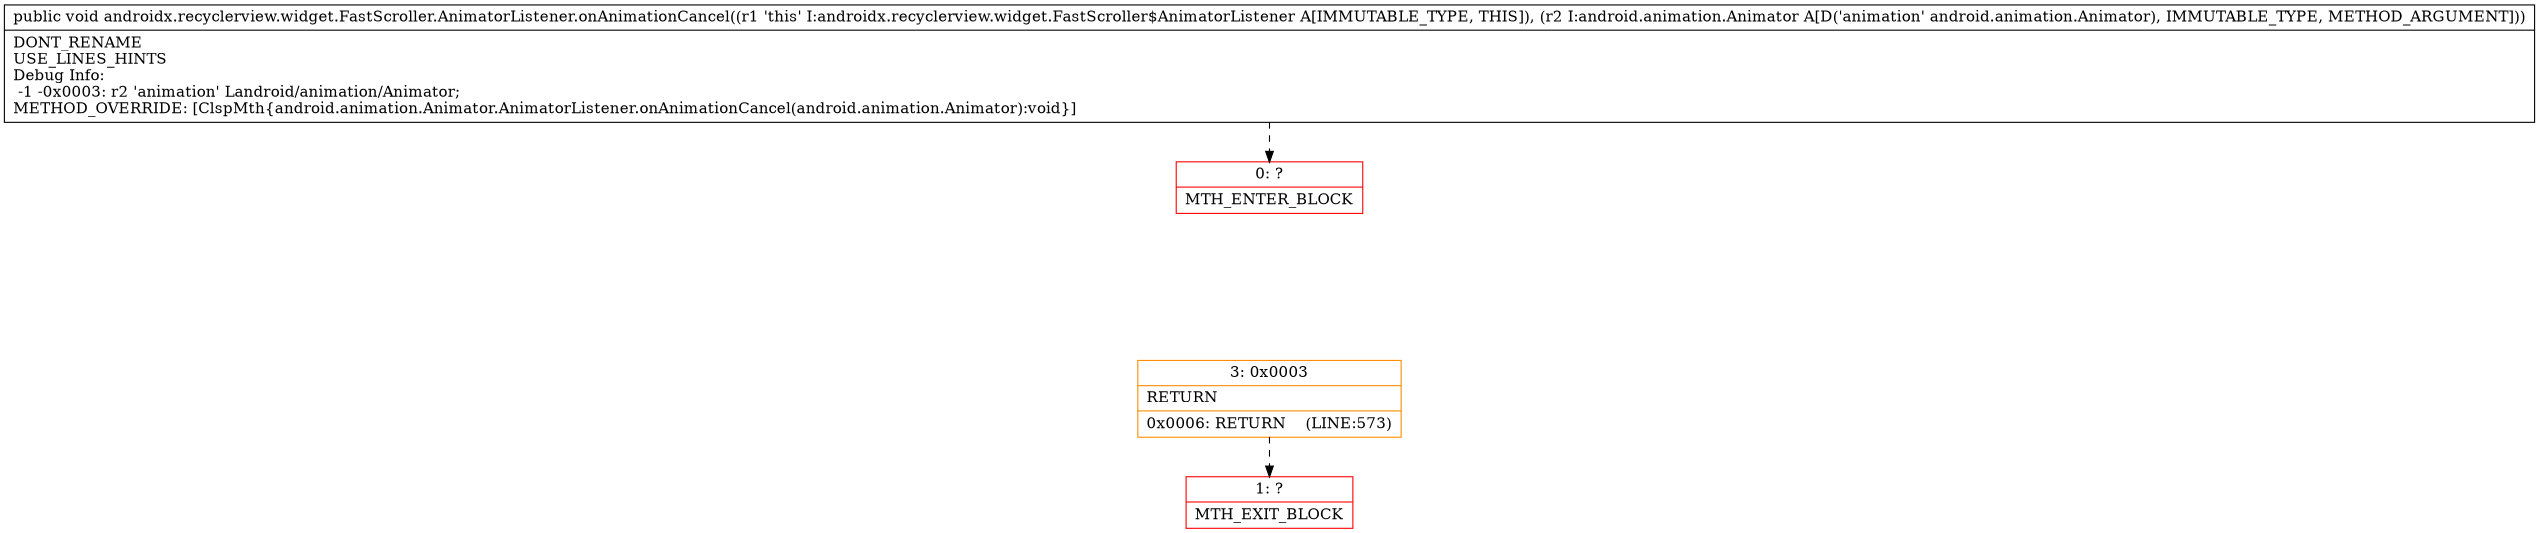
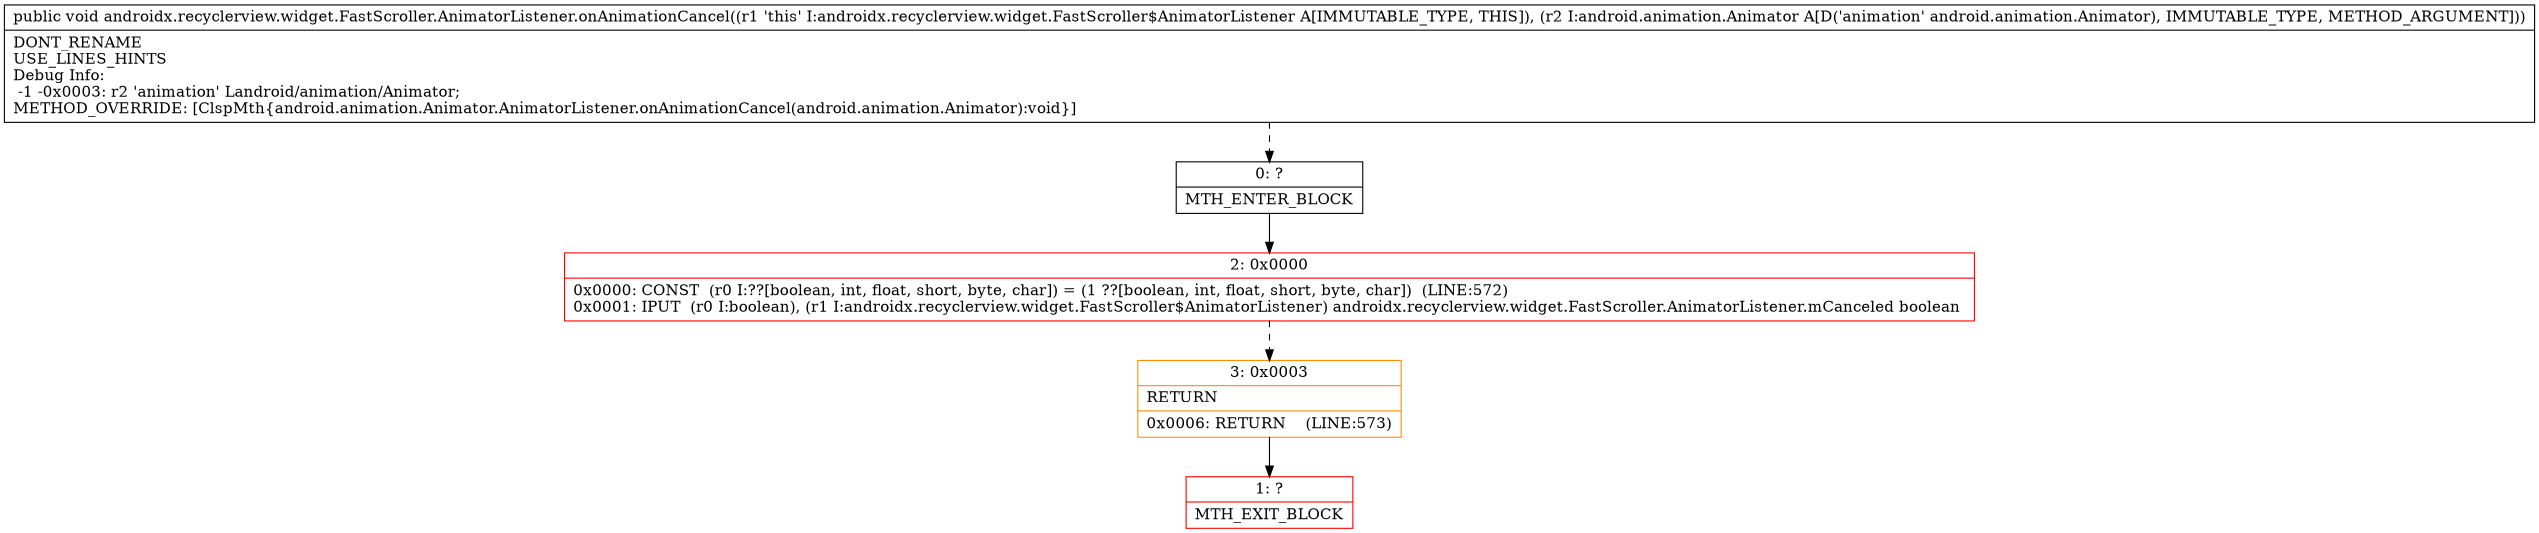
node "0: ?": color red -> black
node "2: 0x0000": added
edge "3: 0x0003" -> "1: ?": style dashed -> solid
